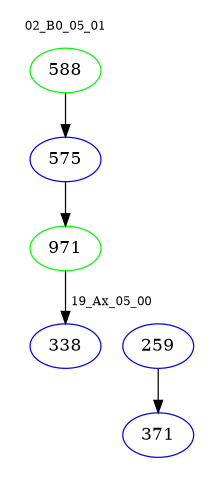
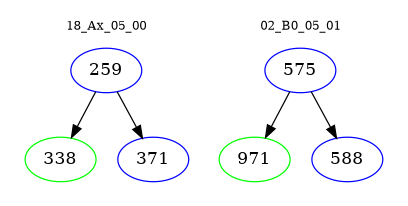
node "588": color green -> blue
edge "588" -> "575": reversed
edge "971" -> "338": now "259" -> "338"
cluster "19_Ax_05_00": label "19_Ax_05_00" -> "18_Ax_05_00"
node "338": color blue -> green
